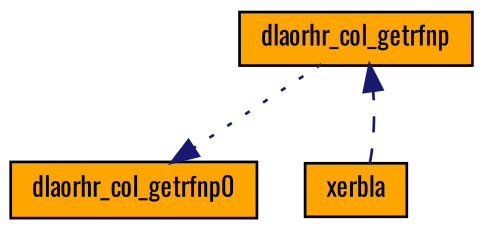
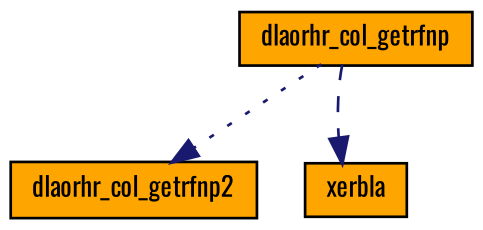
edge "xerbla" -> "dlaorhr_col_getrfnp": reversed
node "dlaorhr_col_getrfnp0": label "dlaorhr_col_getrfnp0" -> "dlaorhr_col_getrfnp2"
